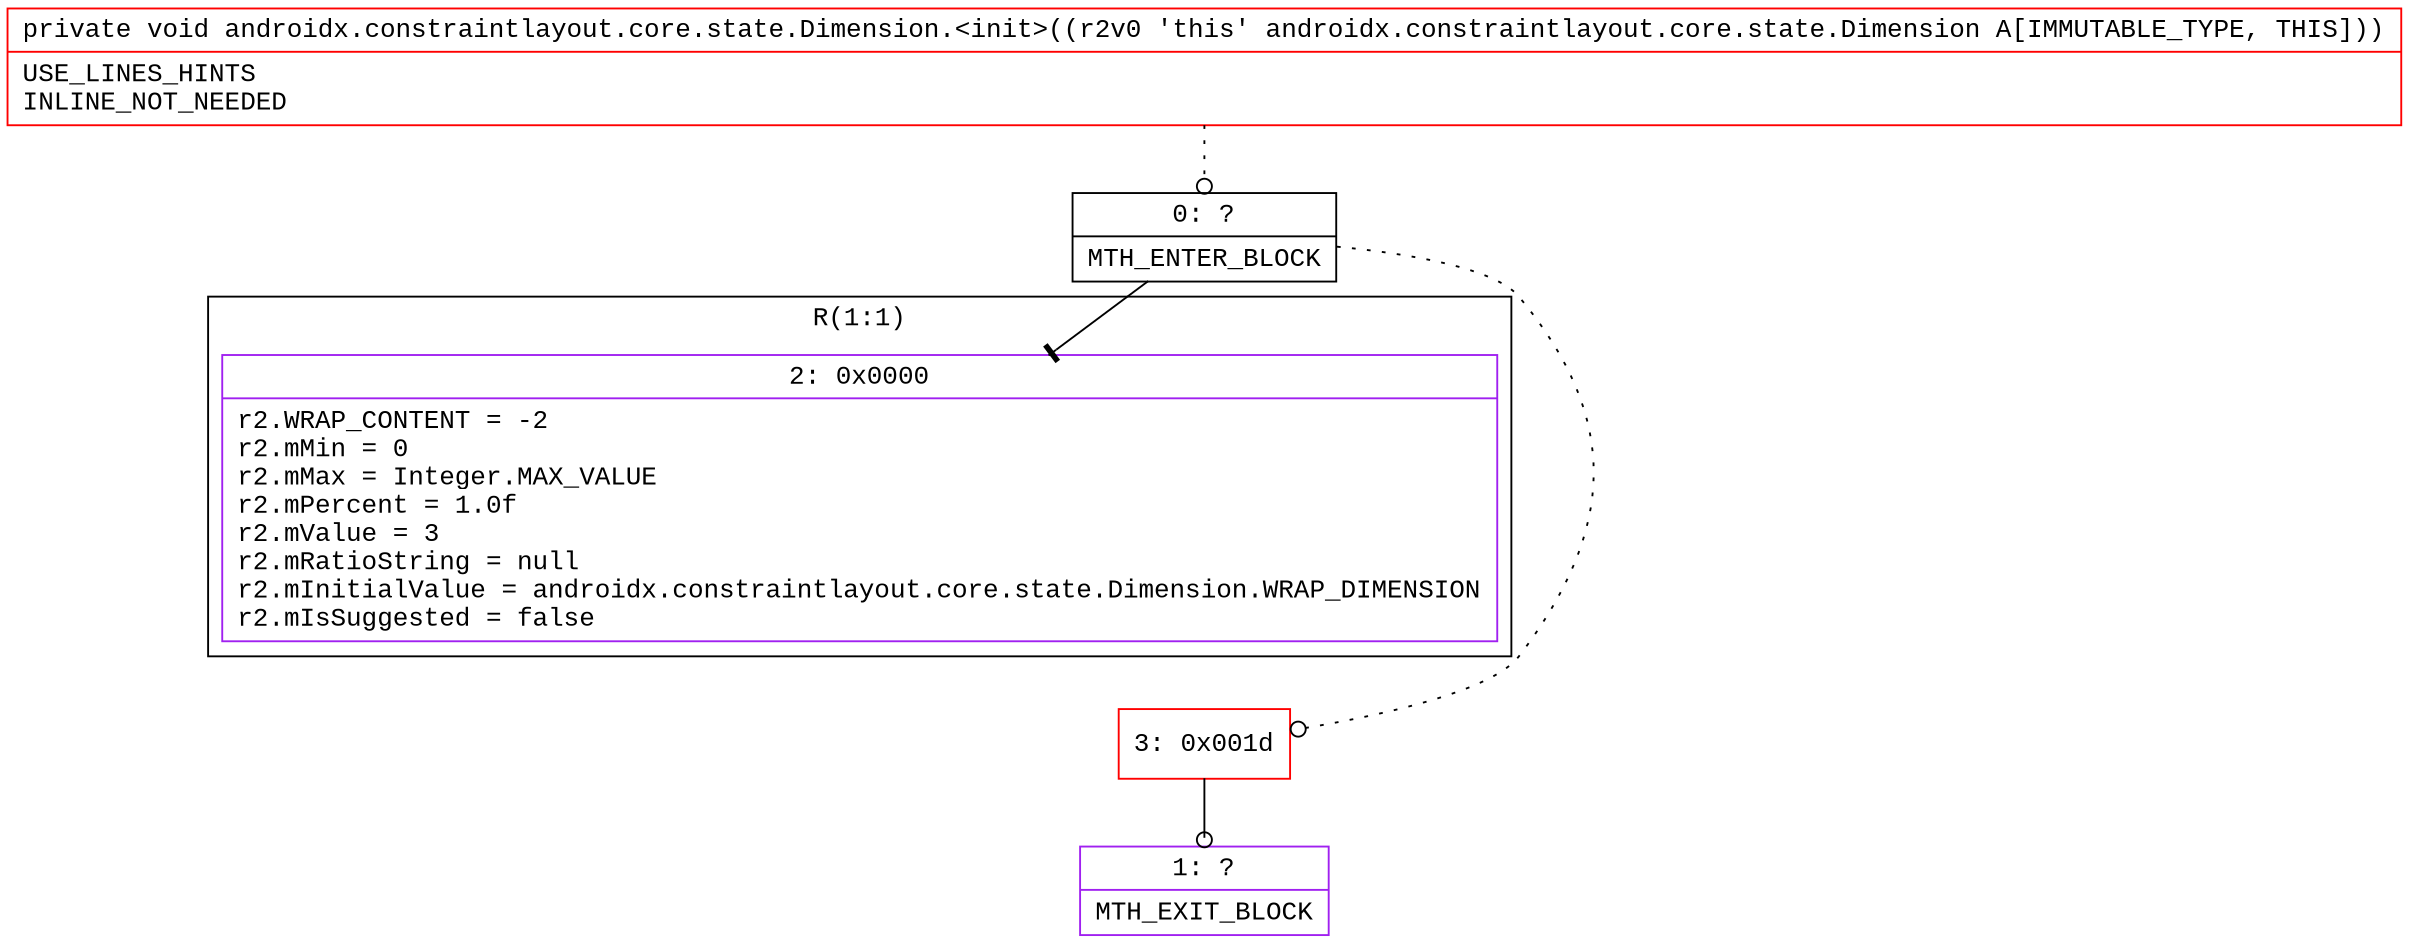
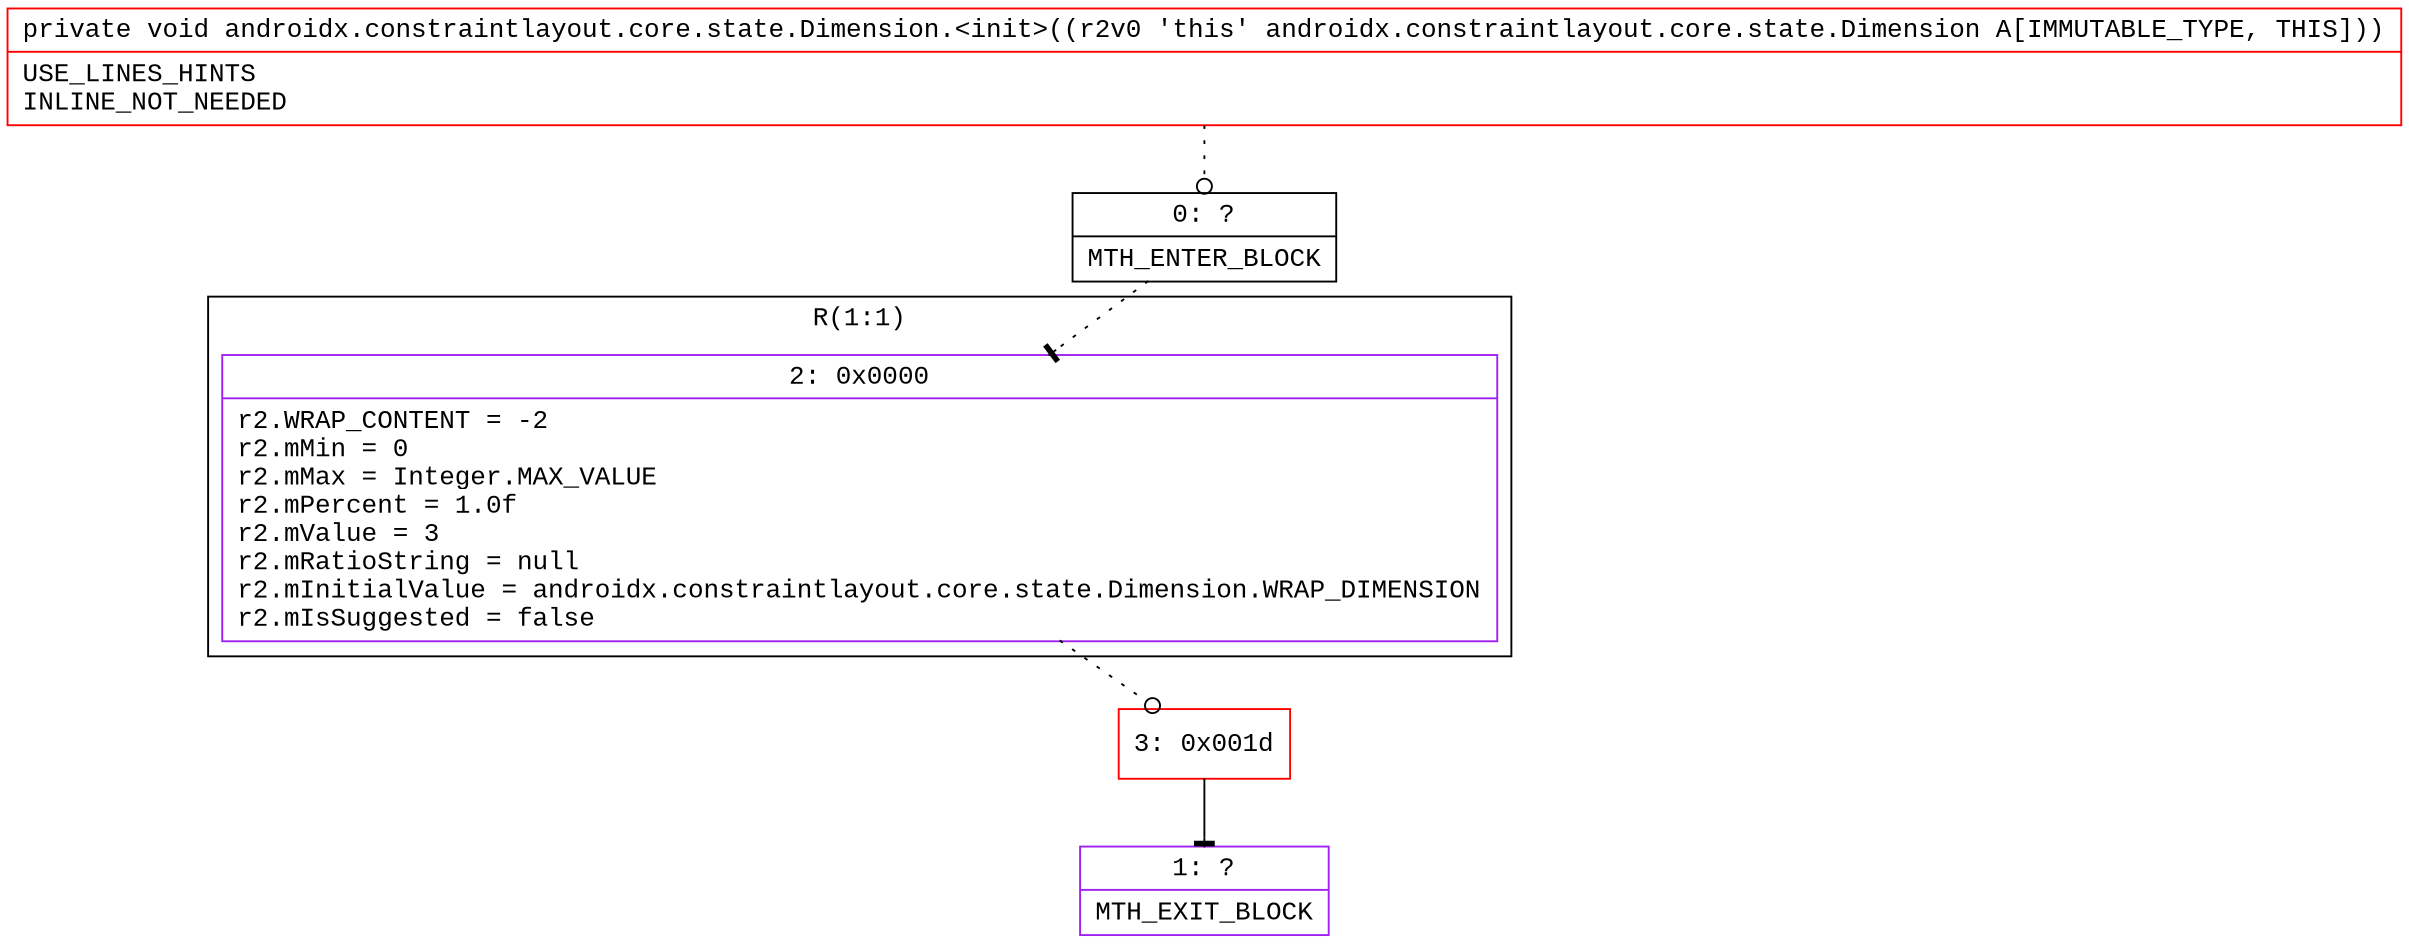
edge "0: ?" -> "2: 0x0000": style solid -> dotted
edge "0: ?" -> "3: 0x001d": now "2: 0x0000" -> "3: 0x001d"
edge "3: 0x001d" -> "1: ?": arrowhead odot -> tee
